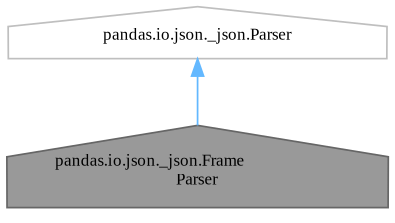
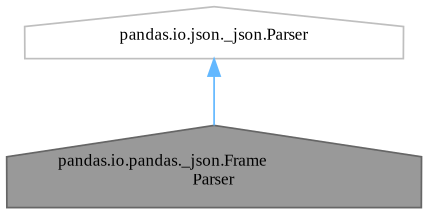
node "pandas.io.json._json.Frame Parser": label "pandas.io.json._json.Frame Parser" -> "pandas.io.pandas._json.Frame Parser"
